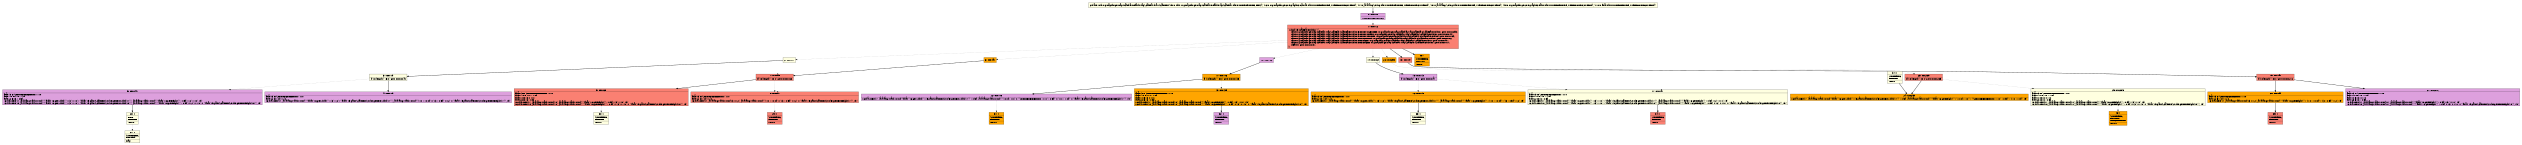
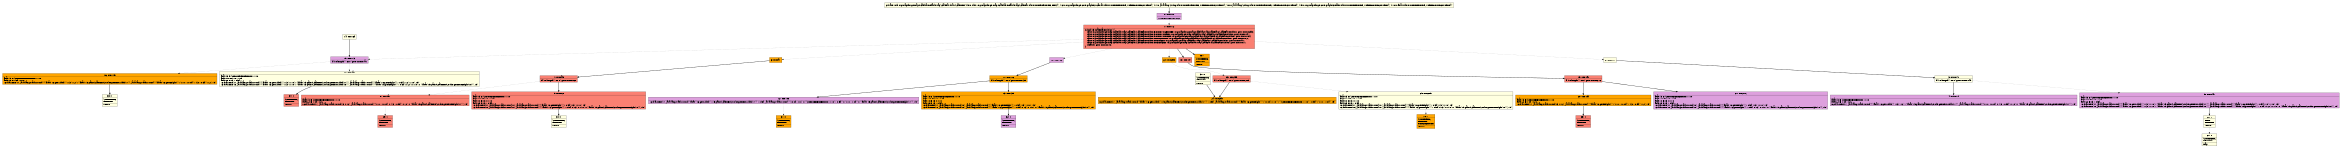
edge "1: 0x0012" -> "14: 0x016f": now "1: 0x0012" -> "15: 0x0173"
edge "11: 0x0106" -> "13: 0x0135": style dotted -> bold
edge "9: 0x00c8" -> "30: ?": style dotted -> bold
